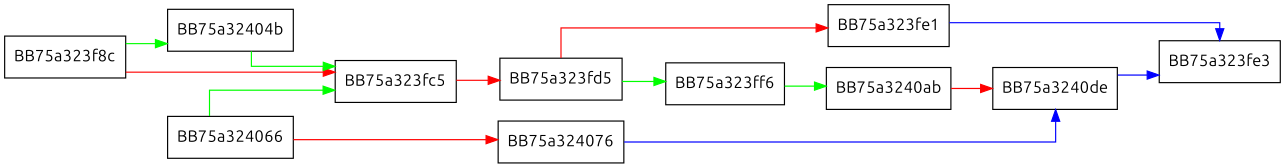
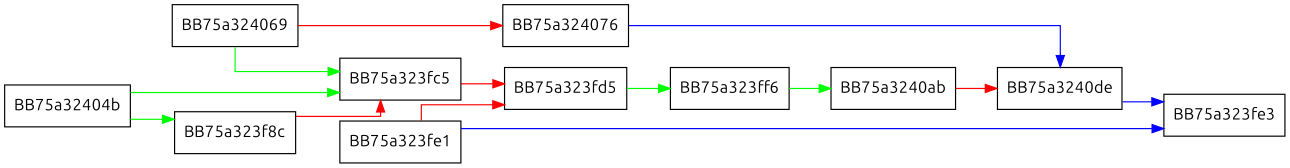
edge "BB75a323fd5" -> "BB75a323fe1": reversed
edge "BB75a323f8c" -> "BB75a32404b": reversed
node "BB75a324066": label "BB75a324066" -> "BB75a324069"
